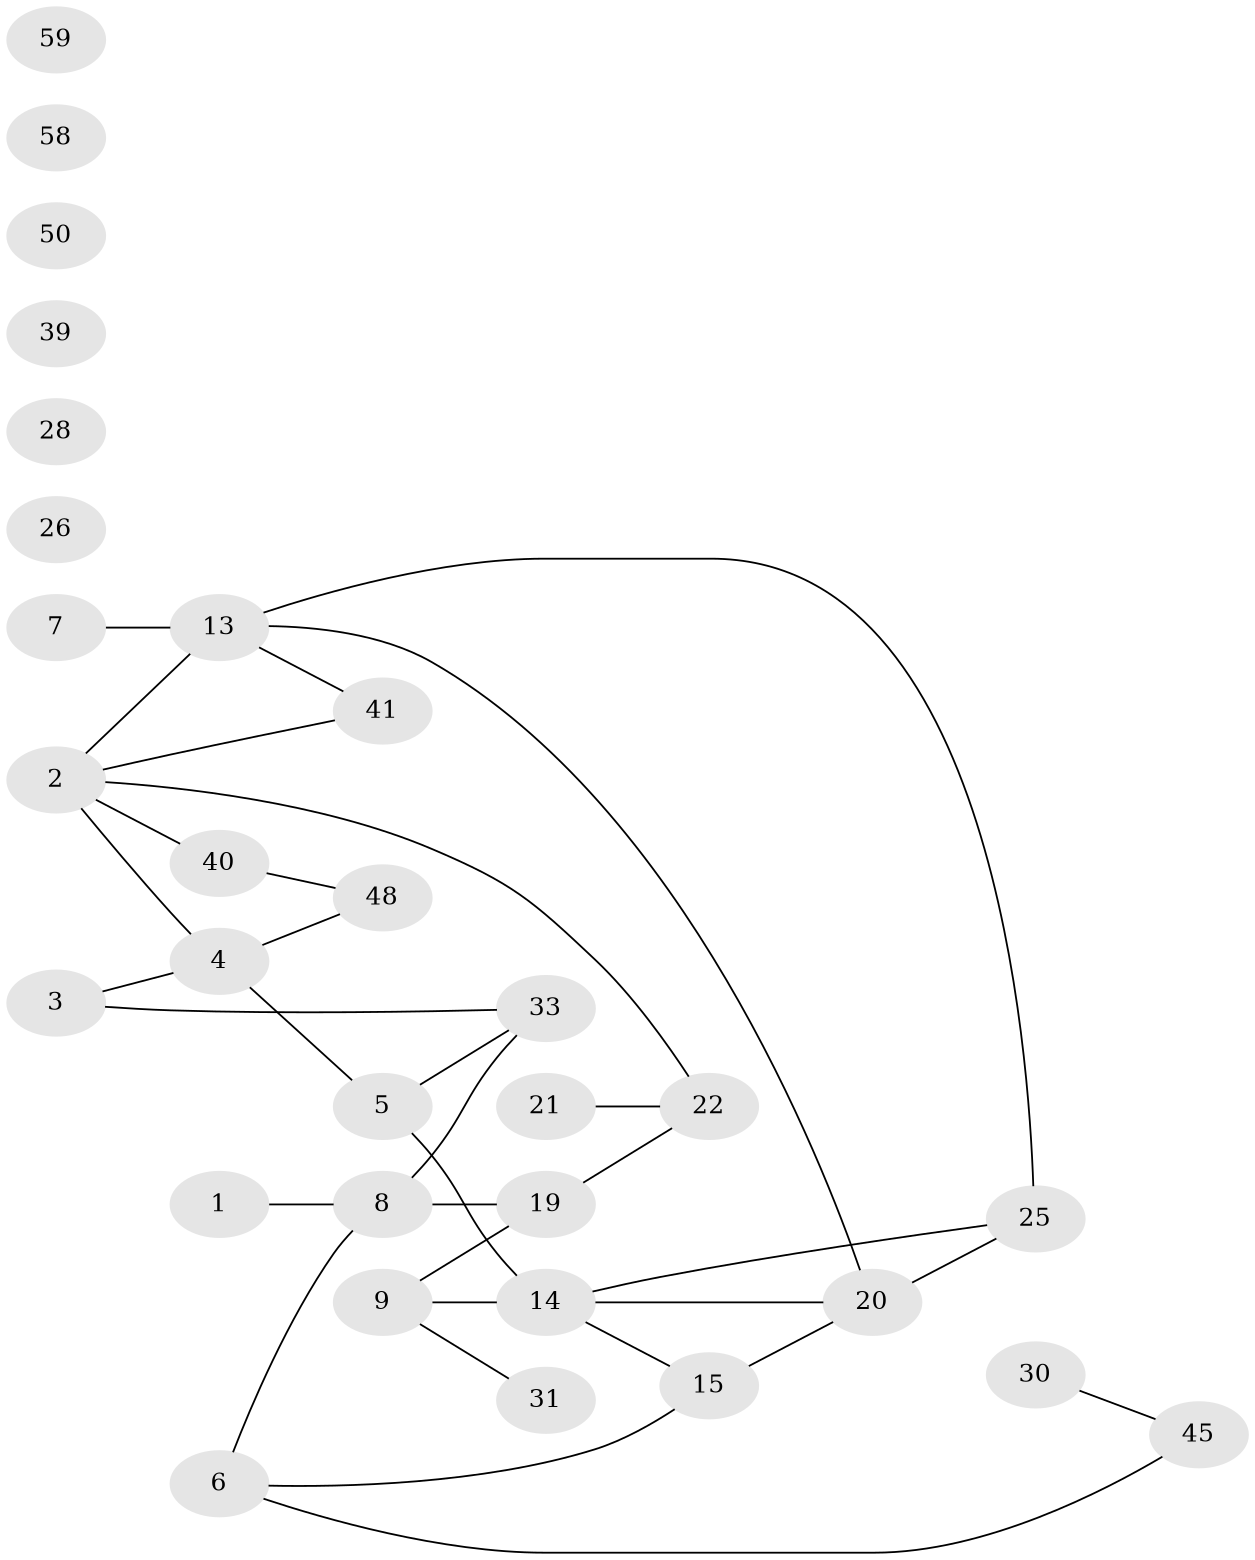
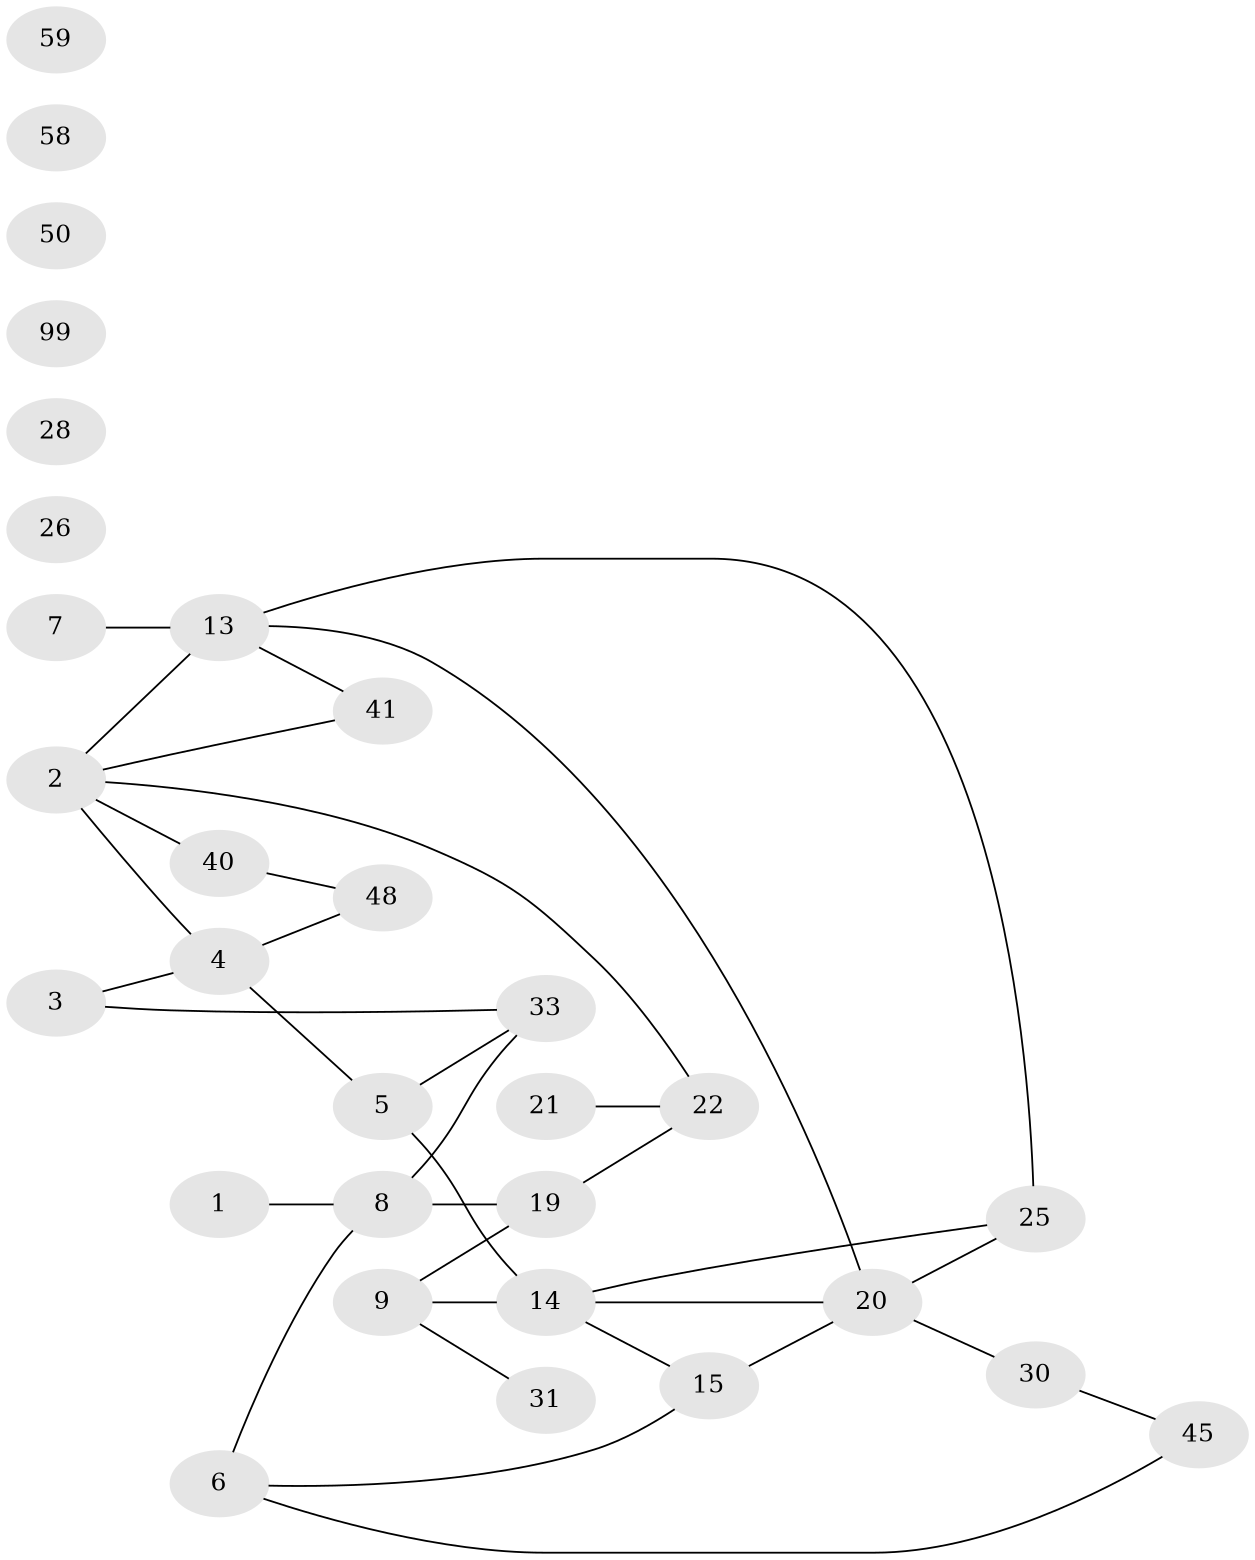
node "39": label "39" -> "99"
edge "20" -- "30": added
